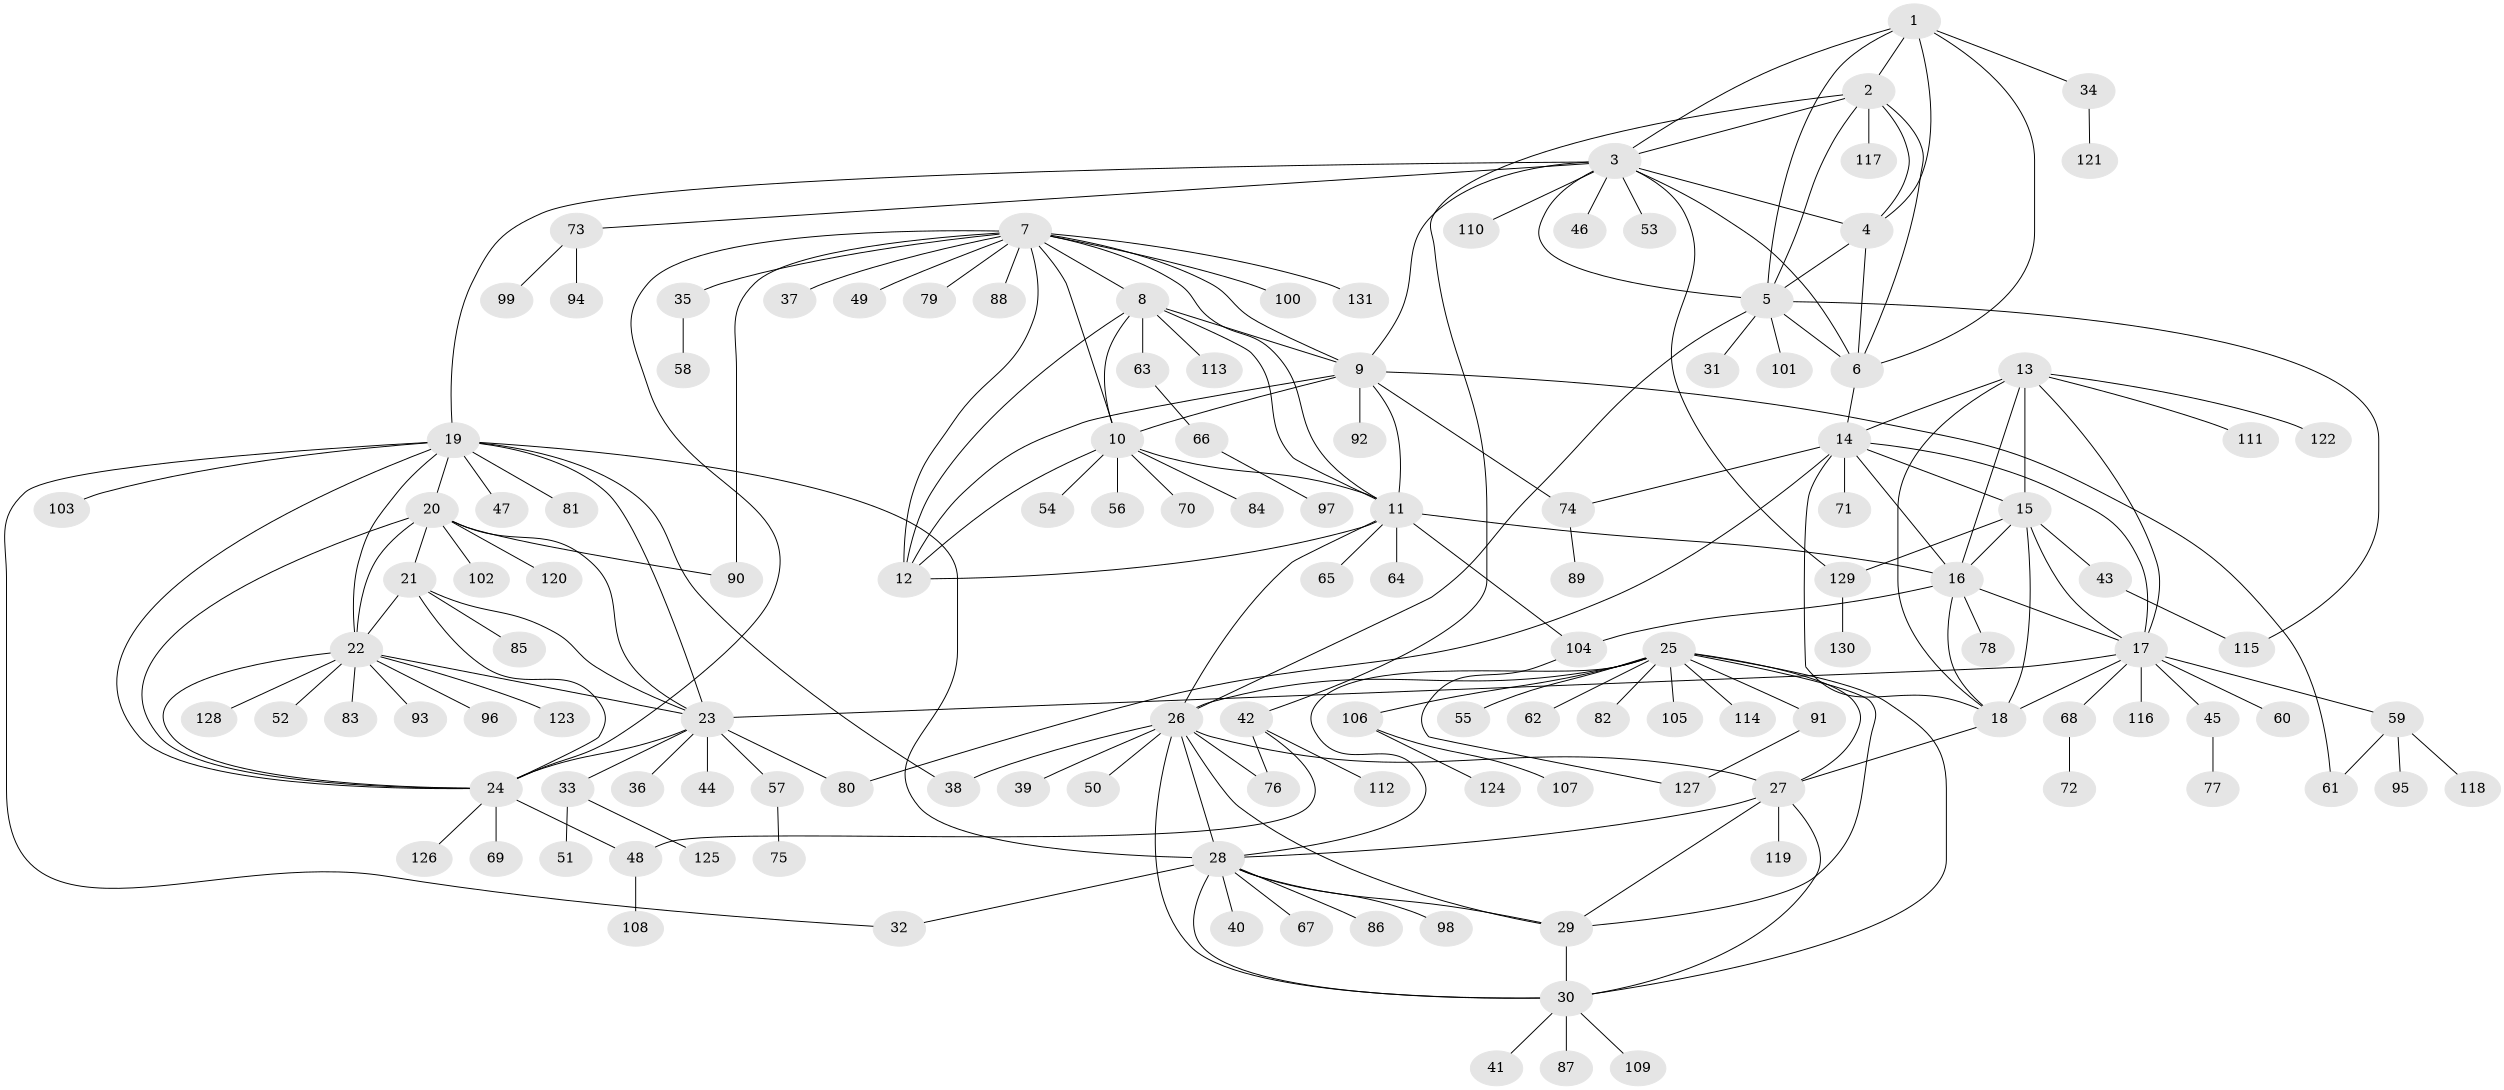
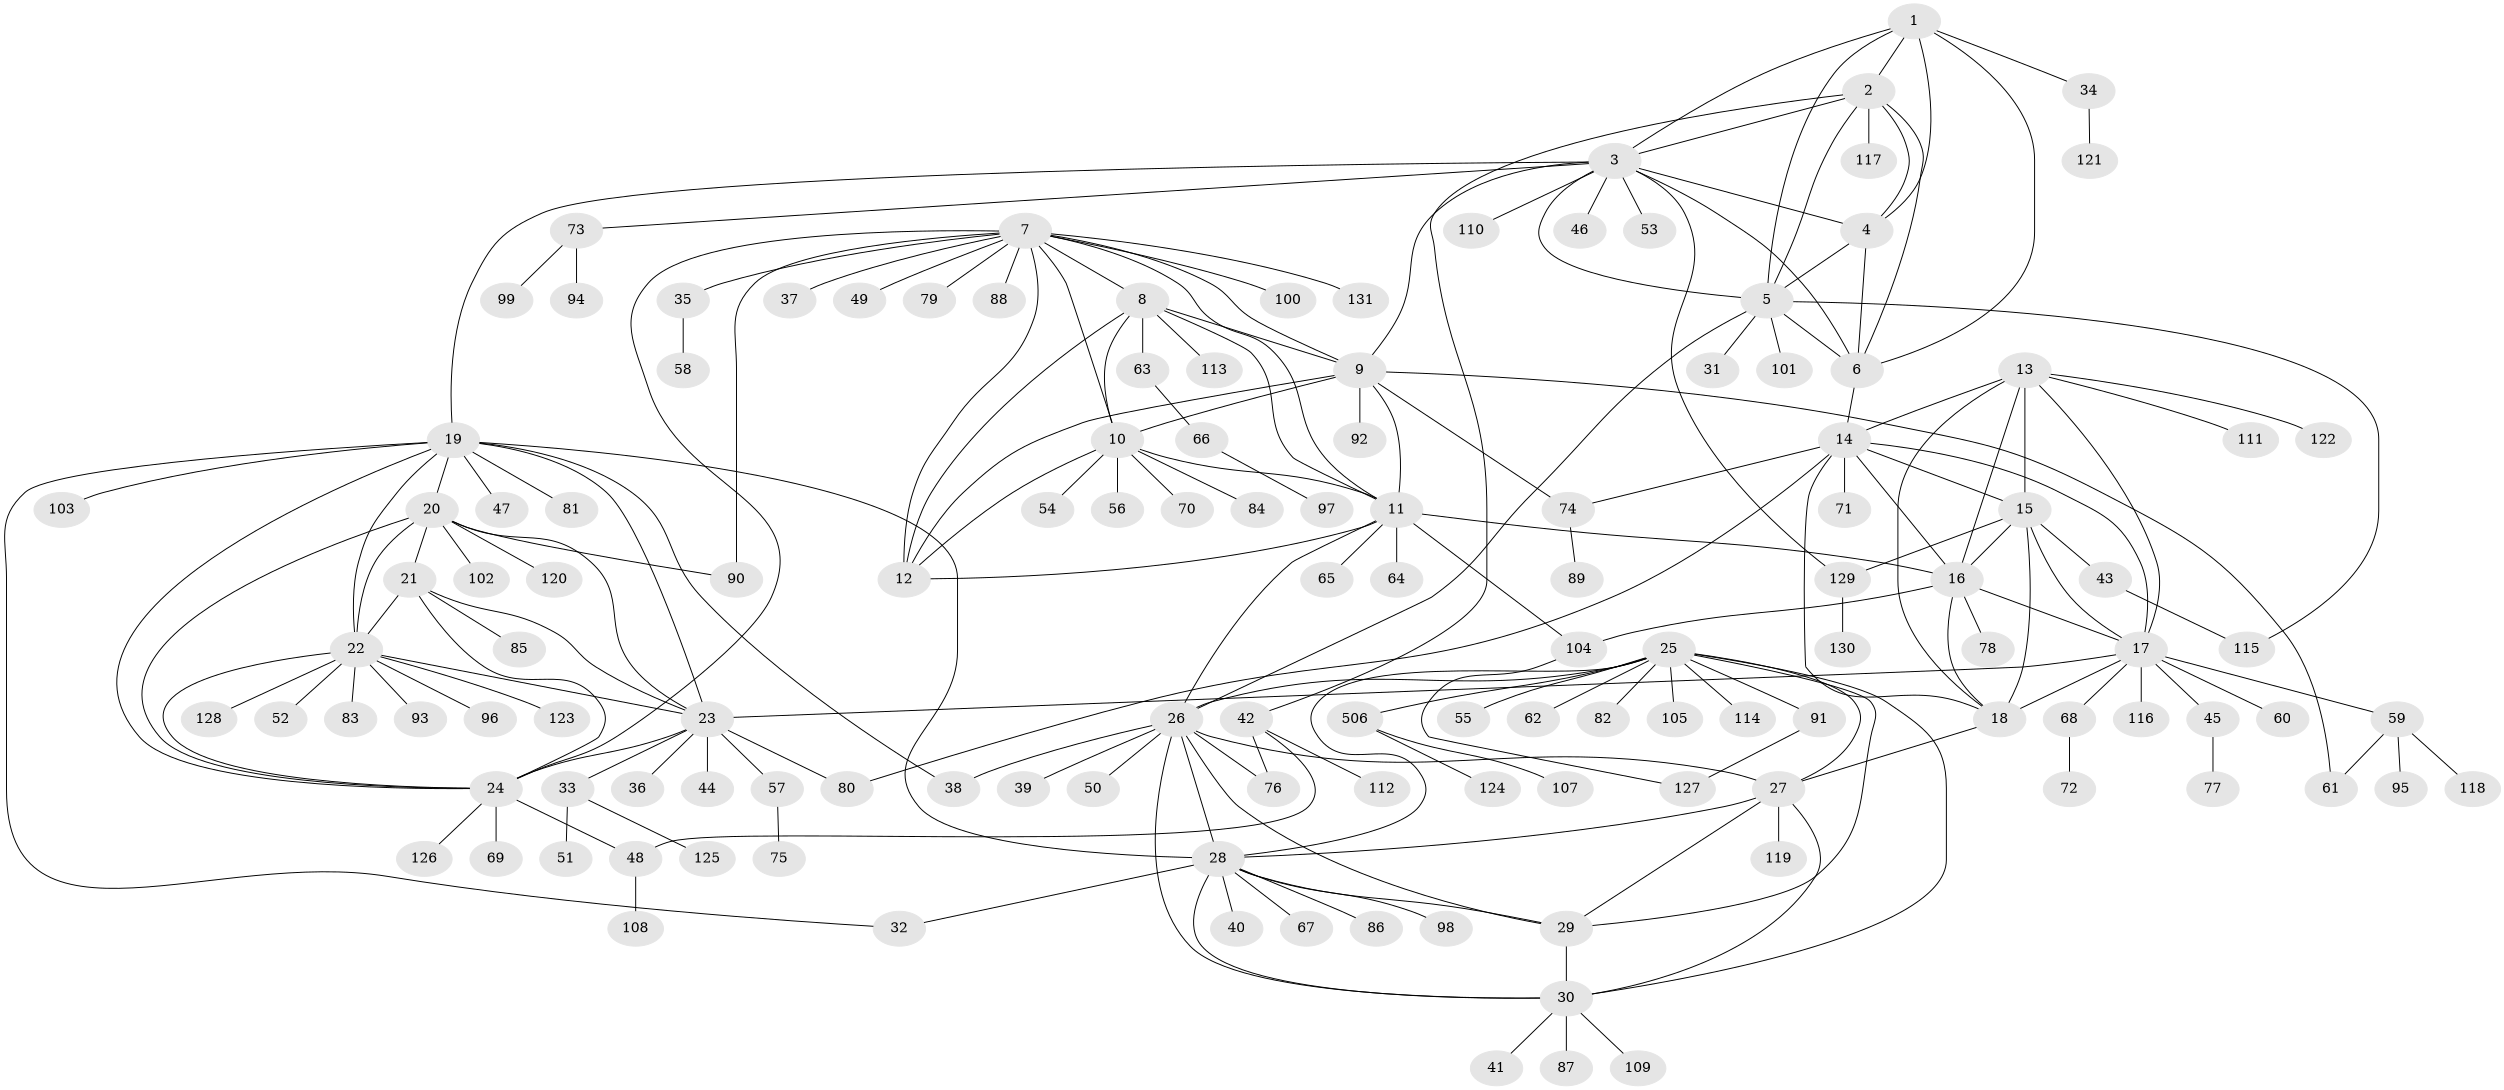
node "106": label "106" -> "506"
